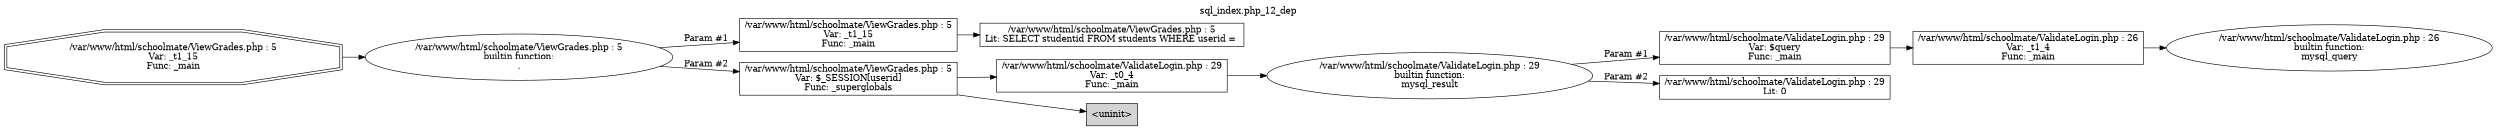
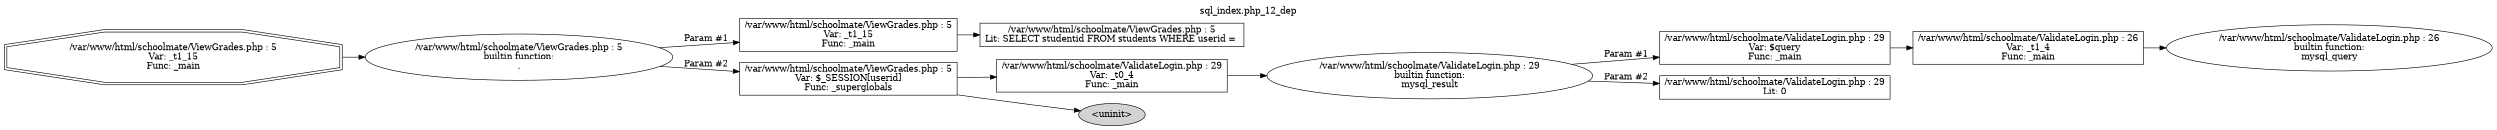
node "<uninit>": shape box -> ellipse
